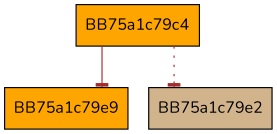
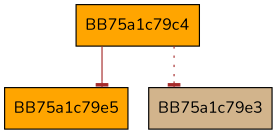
node "BB75a1c79e9": label "BB75a1c79e9" -> "BB75a1c79e5"
node "BB75a1c79e2": label "BB75a1c79e2" -> "BB75a1c79e3"
